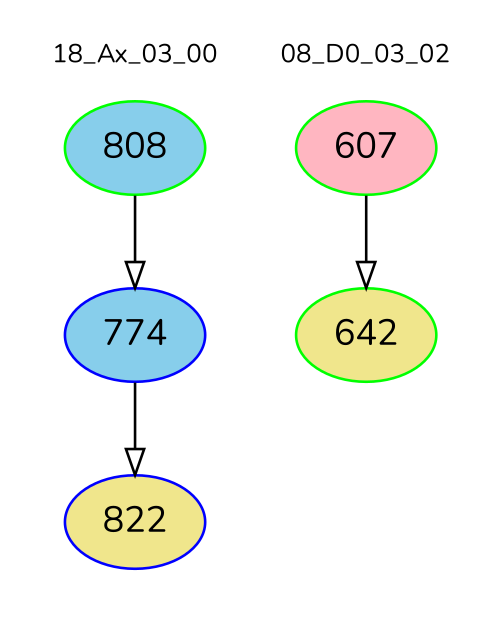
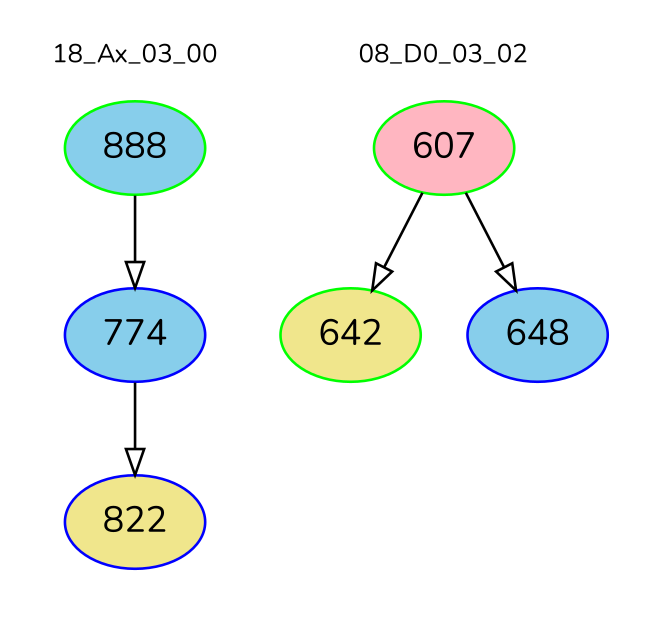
node "808": label "808" -> "888"
node "648": added
